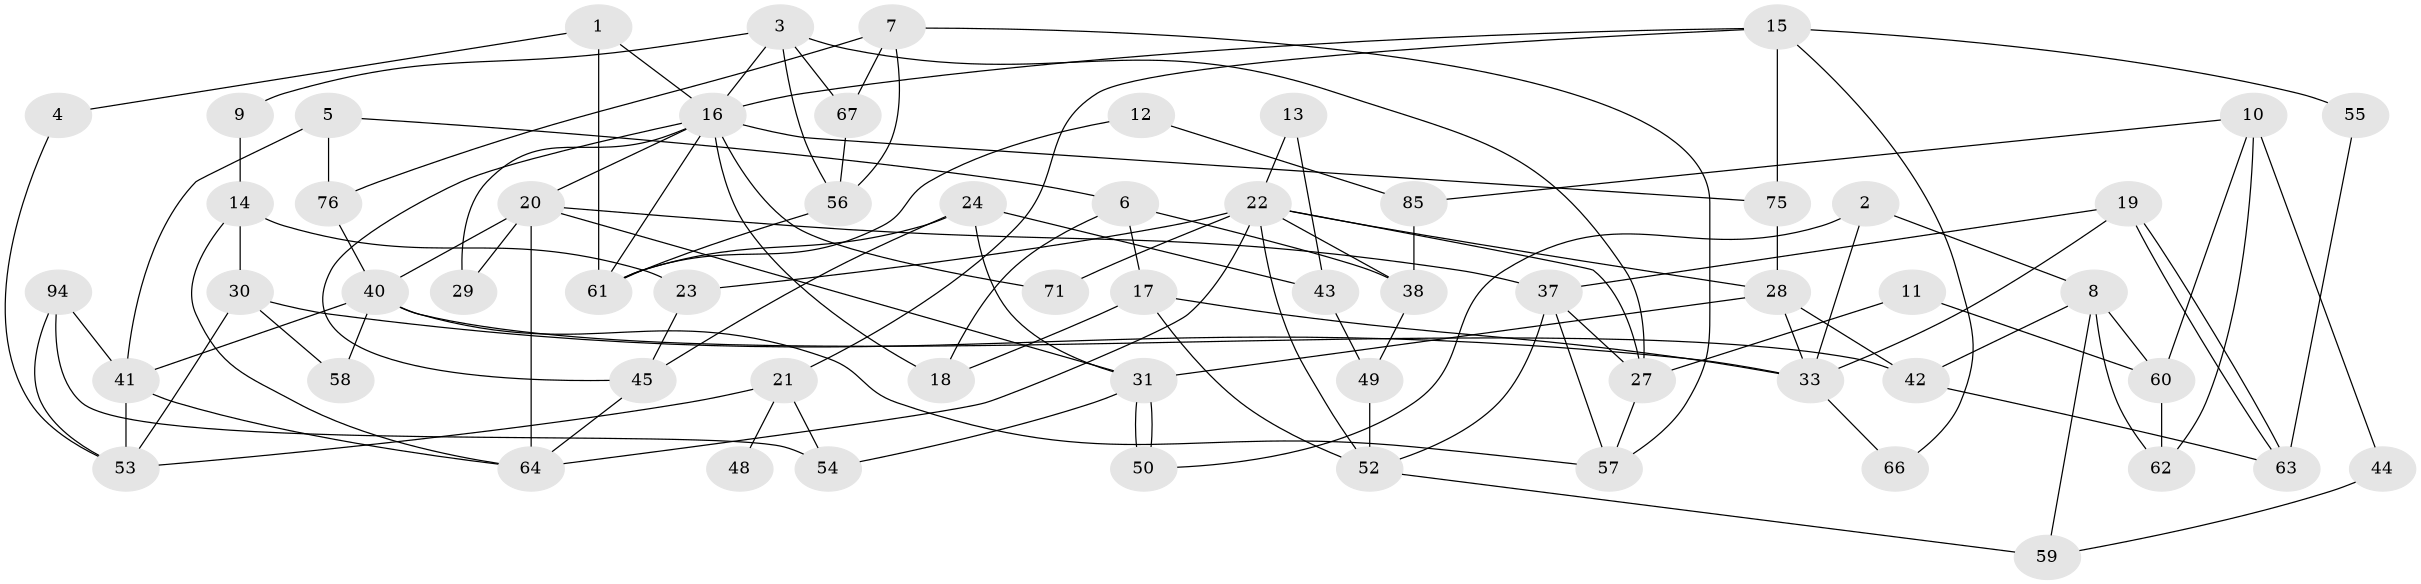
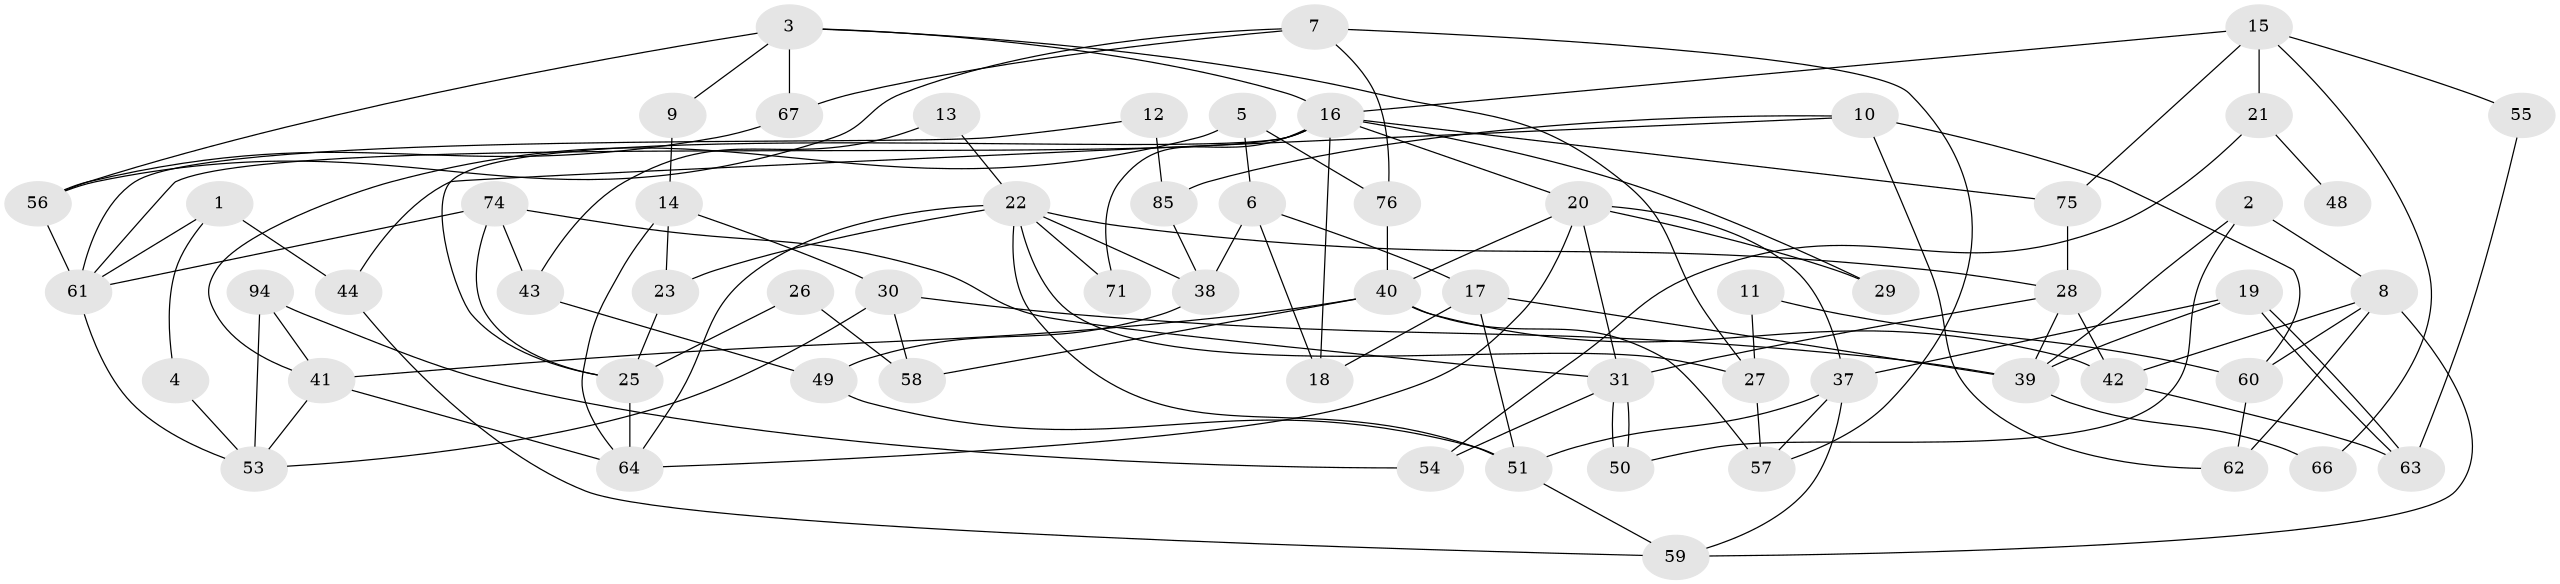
edge "1" -- "16": now "1" -- "44"
node "24": label "24" -> "74"
node "26": added
edge "37" -- "27": now "37" -- "59"
node "45": label "45" -> "25"
node "33": label "33" -> "39"
edge "21" -- "53": now "61" -- "53"
node "52": label "52" -> "51"
